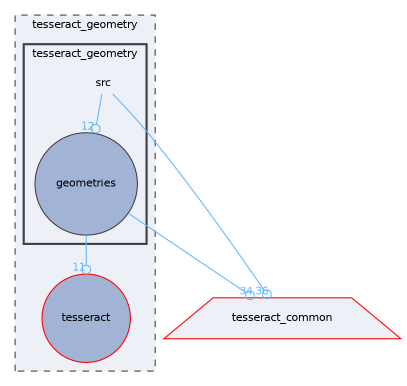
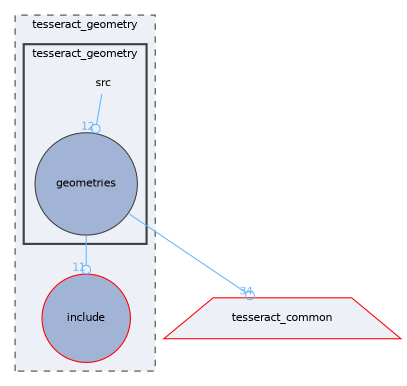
edge "src" -> "tesseract_common": removed
node "tesseract": label "tesseract" -> "include"
